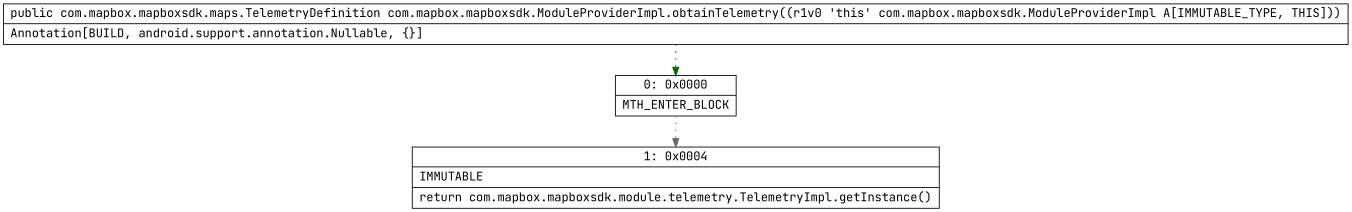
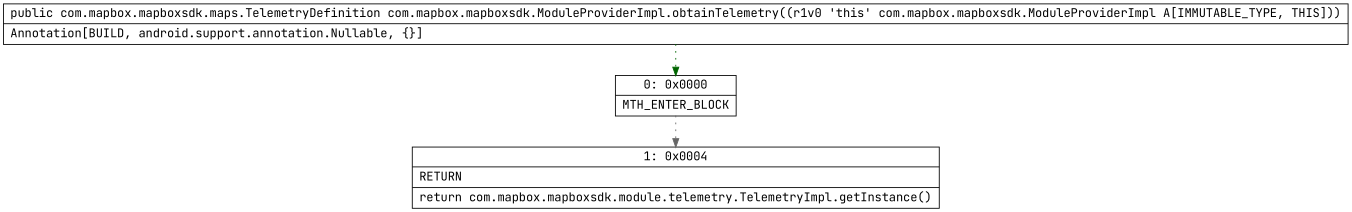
node "1: 0x0004": text "IMMUTABLE" -> "RETURN"
